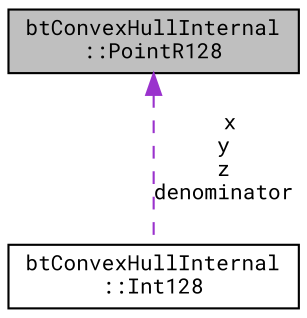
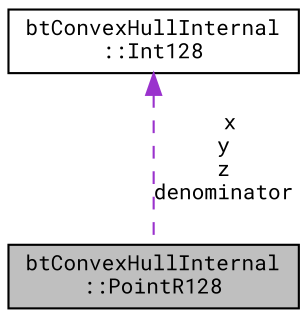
edge "btConvexHullInternal ::Int128" -> "btConvexHullInternal ::PointR128": reversed
